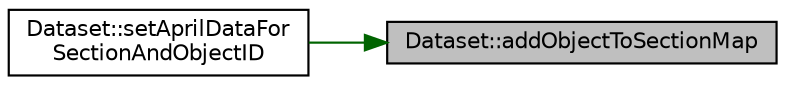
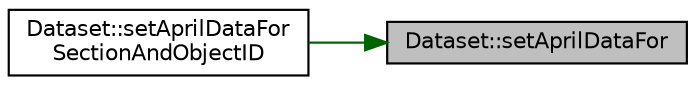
node "Dataset::addObjectToSectionMap": label "Dataset::addObjectToSectionMap" -> "Dataset::setAprilDataFor"
